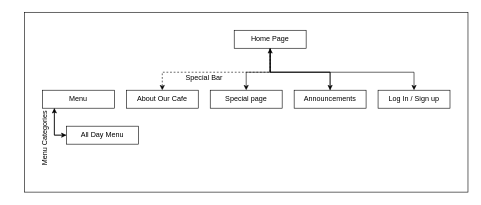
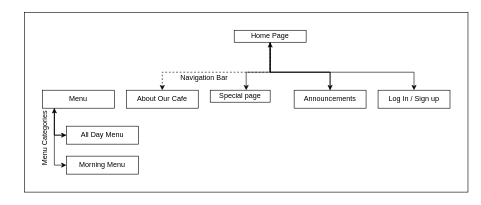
node "Home Page": size 72x18 -> 72x12
node "Special Bar": label "Special Bar" -> "Navigation Bar"
node "Special page": size 72x18 -> 60x12
edge "Menu" -> "Morning Menu": added
node "Morning Menu": added
